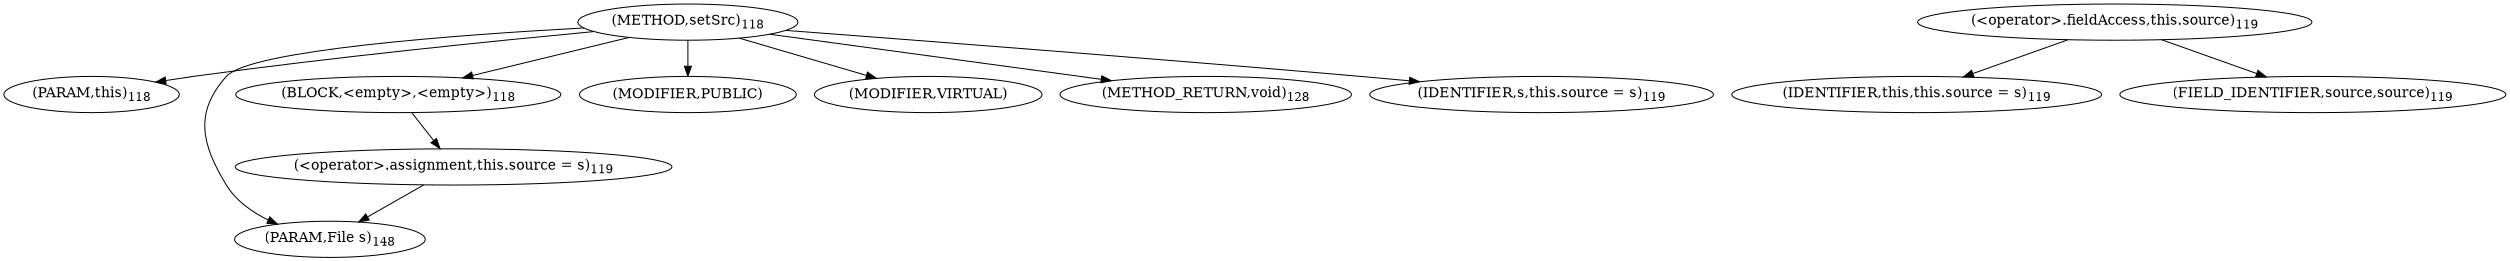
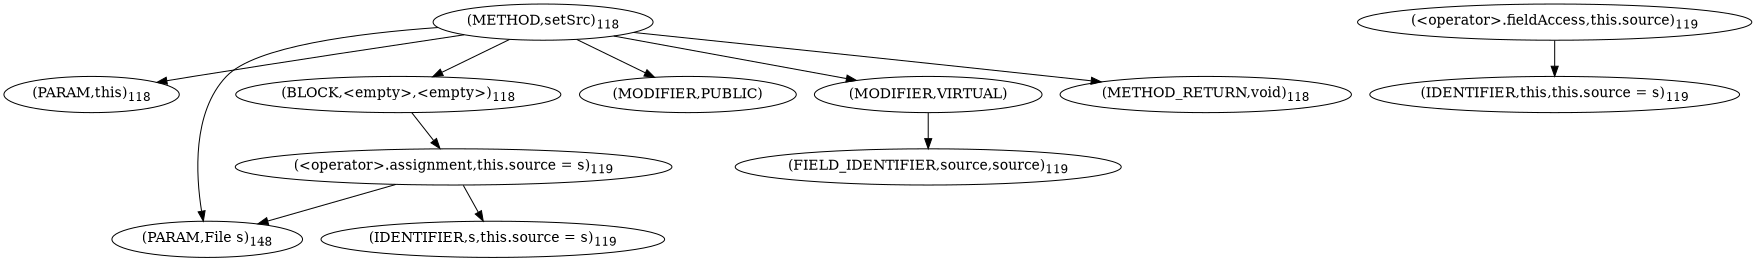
edge "(METHOD,setSrc)" -> "(IDENTIFIER,s,this.source = s)": now "(<operator>.assignment,this.source = s)" -> "(IDENTIFIER,s,this.source = s)"
edge "(<operator>.fieldAccess,this.source)" -> "(FIELD_IDENTIFIER,source,source)": now "(MODIFIER,VIRTUAL)" -> "(FIELD_IDENTIFIER,source,source)"
node "(METHOD_RETURN,void)": text "128" -> "118"
